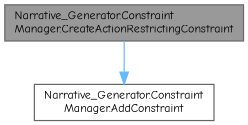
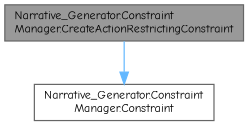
node "Narrative_Generator.Constraint Manager.AddConstraint": label "Narrative_Generator.Constraint Manager.AddConstraint" -> "Narrative_Generator.Constraint Manager.Constraint"
